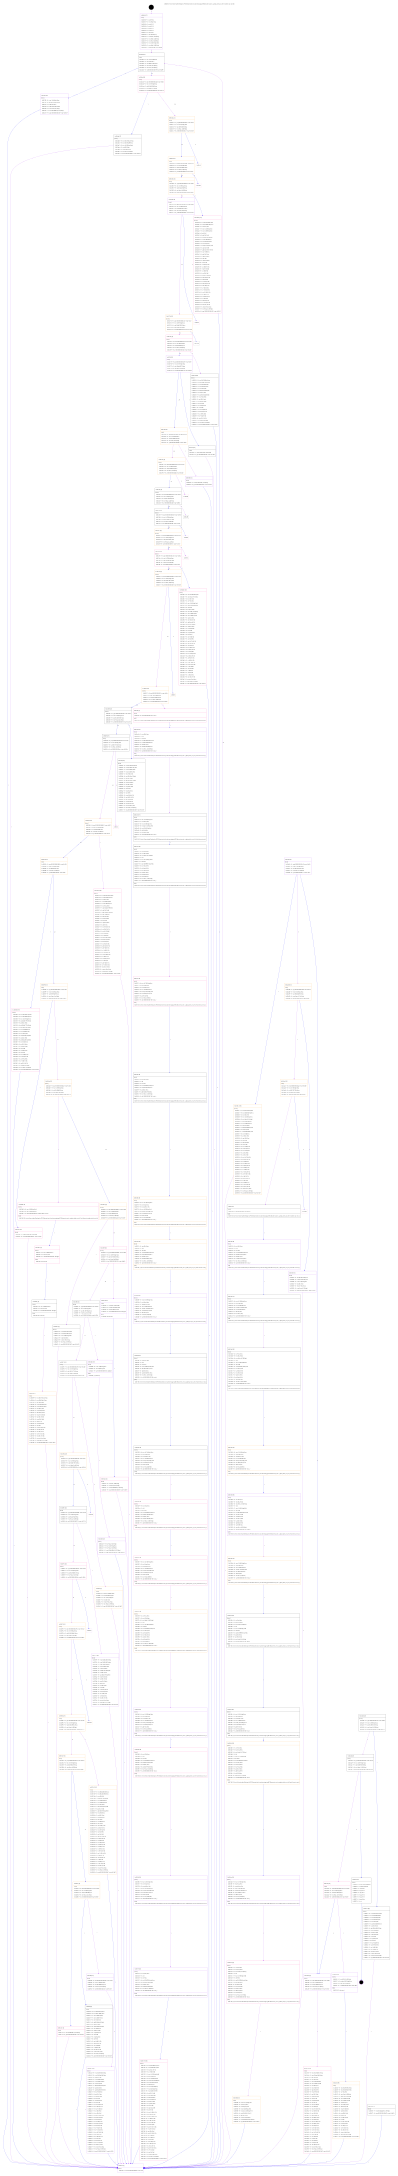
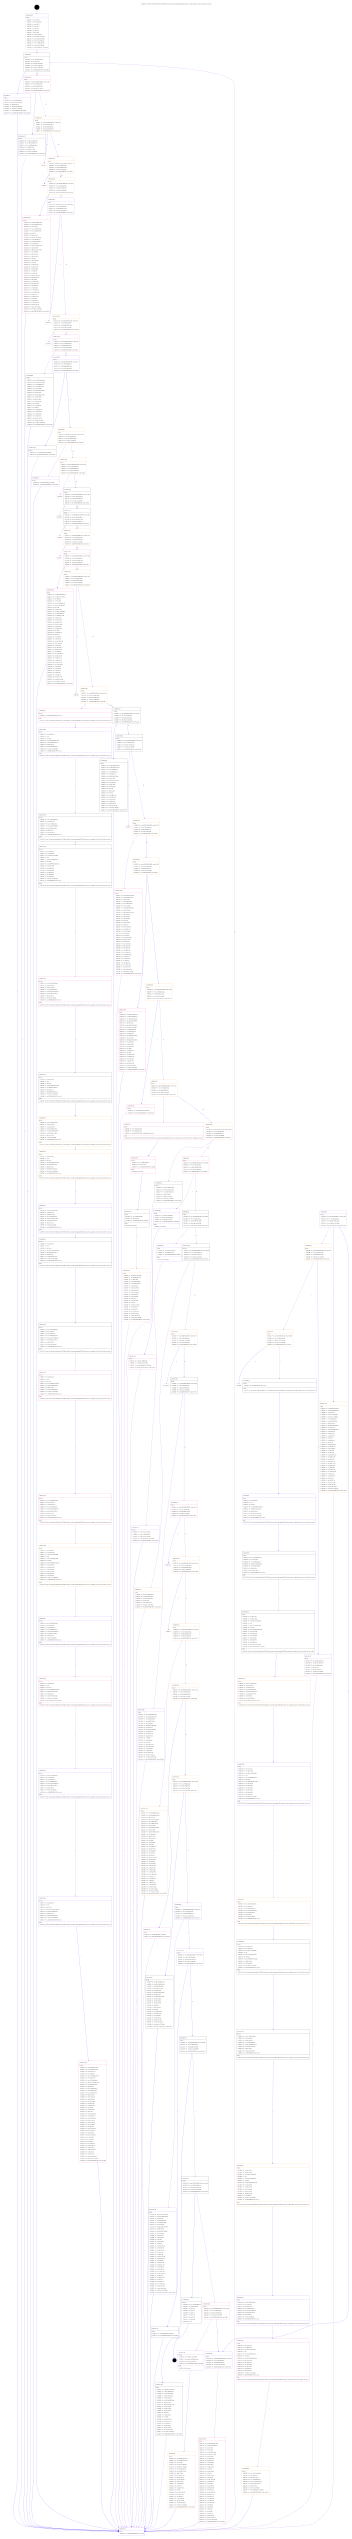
node "0x4029f2 [25]": added
